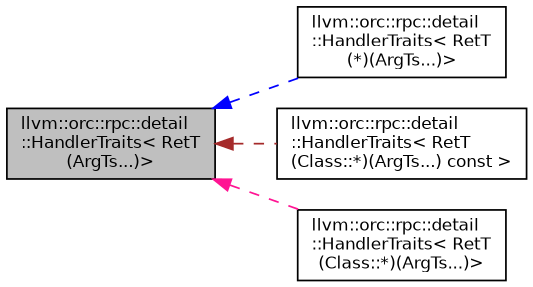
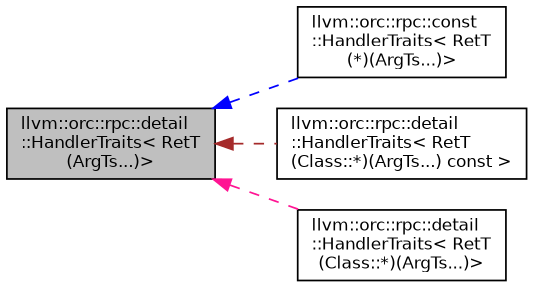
node "llvm::orc::rpc::detail ::HandlerTraits< RetT (*)(ArgTs...)>": label "llvm::orc::rpc::detail ::HandlerTraits< RetT (*)(ArgTs...)>" -> "llvm::orc::rpc::const ::HandlerTraits< RetT (*)(ArgTs...)>"
